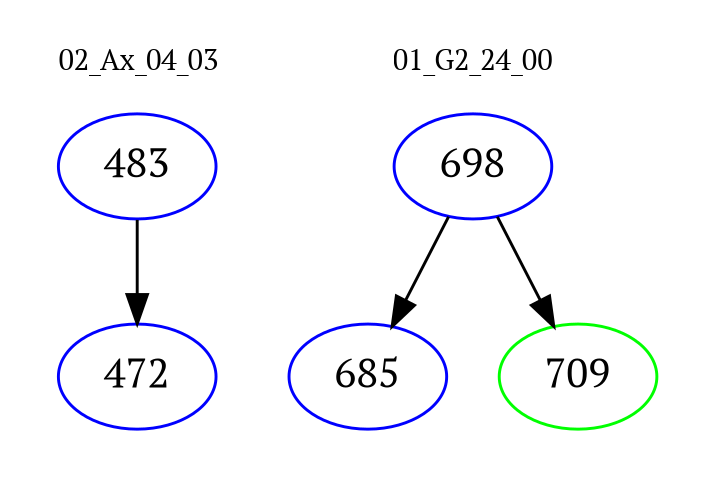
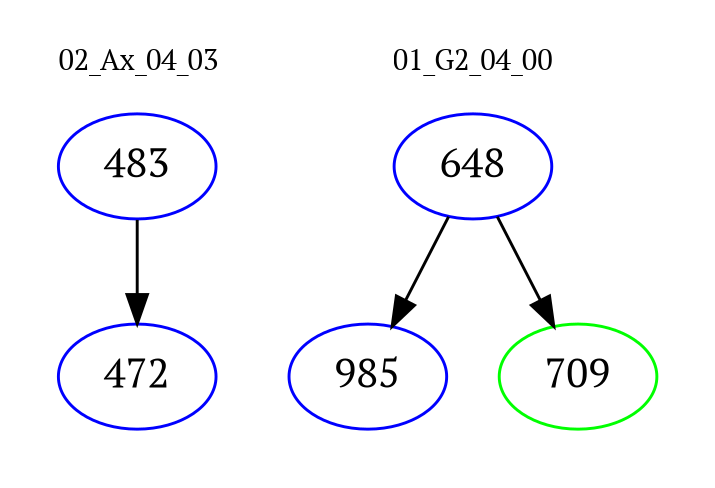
cluster "01_G2_24_00": label "01_G2_24_00" -> "01_G2_04_00"
node "698": label "698" -> "648"
node "685": label "685" -> "985"
